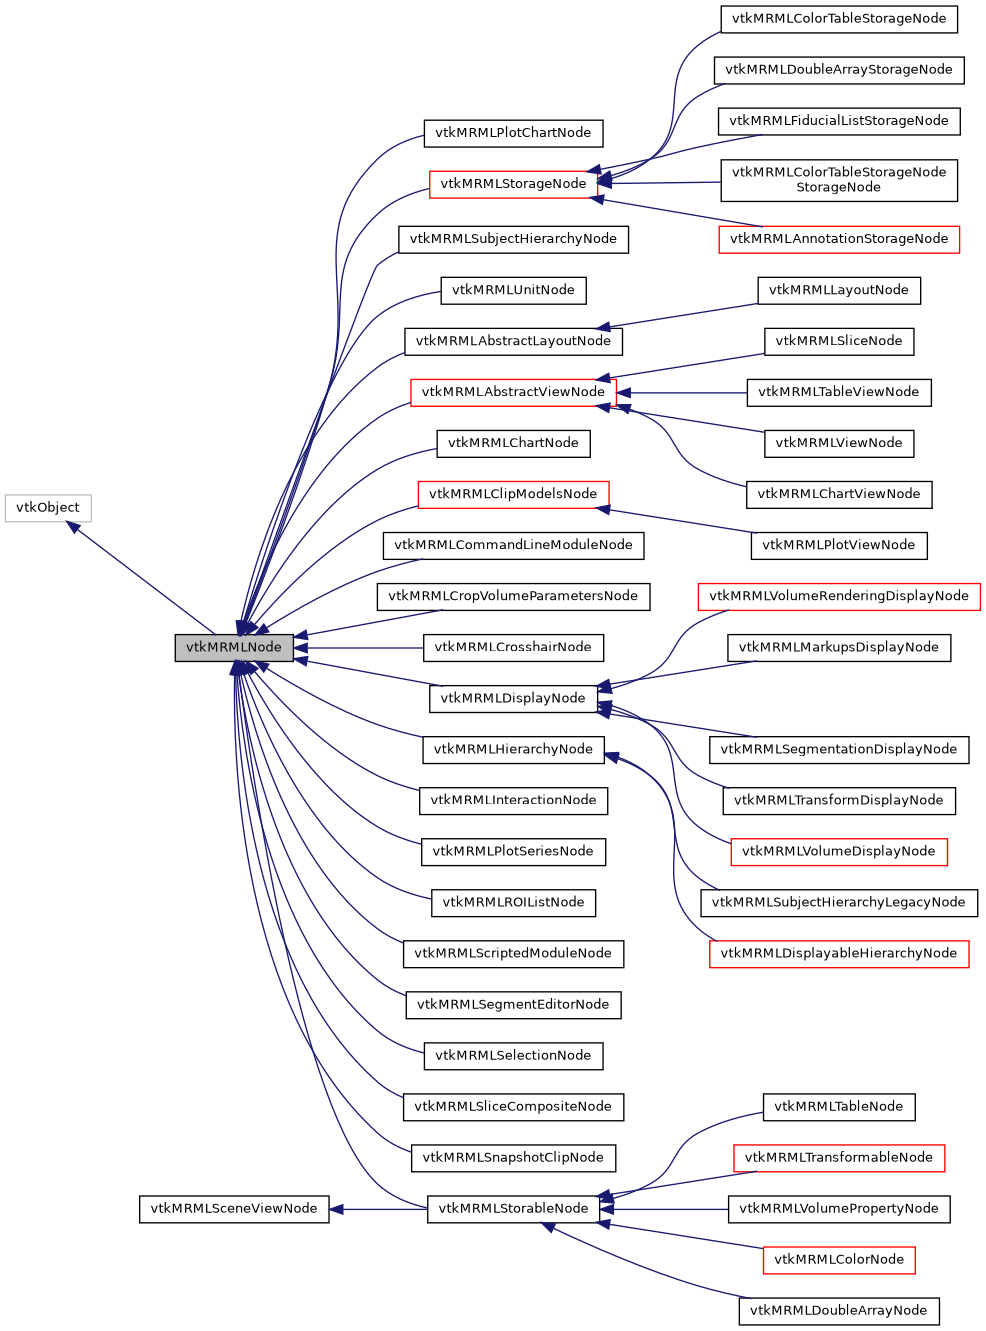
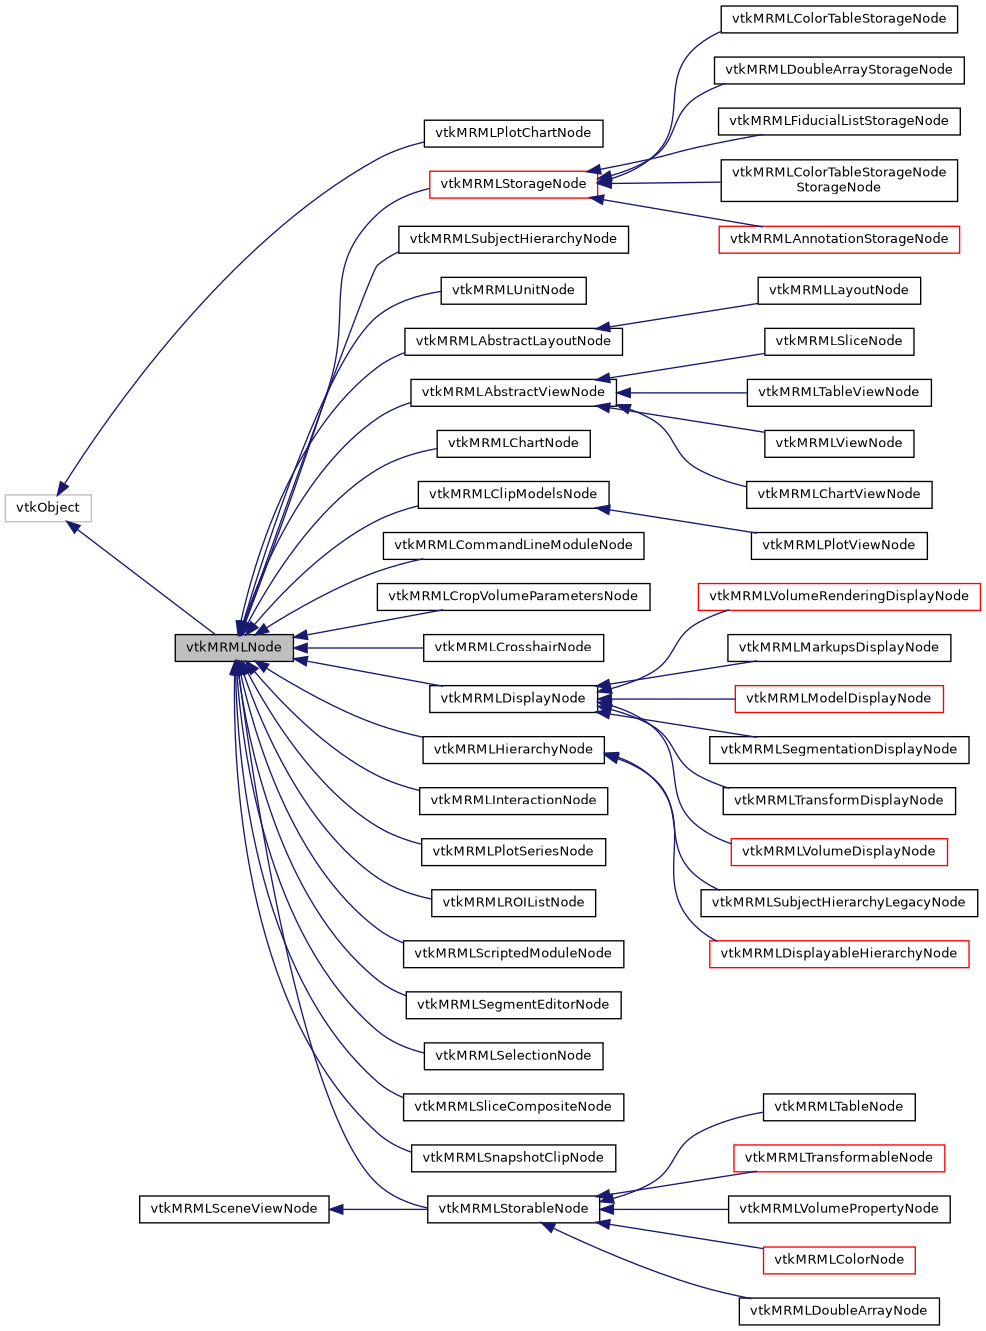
edge "vtkMRMLPlotChartNode" -> "vtkMRMLNode": now "vtkMRMLPlotChartNode" -> "vtkObject"
node "vtkMRMLAbstractViewNode": color red -> black
node "vtkMRMLClipModelsNode": color red -> black
node "vtkMRMLModelDisplayNode": added
